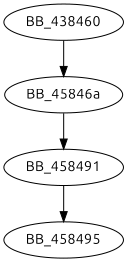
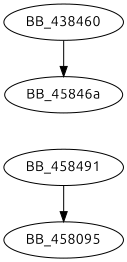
edge "BB_45846a" -> "BB_458491": removed
node "BB_458495": label "BB_458495" -> "BB_458095"
